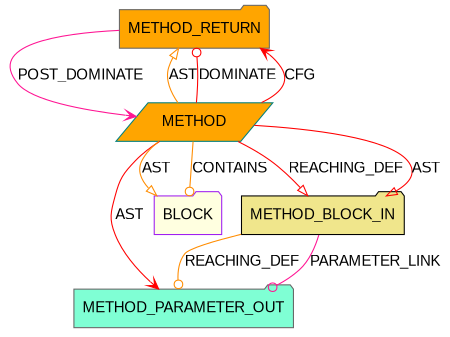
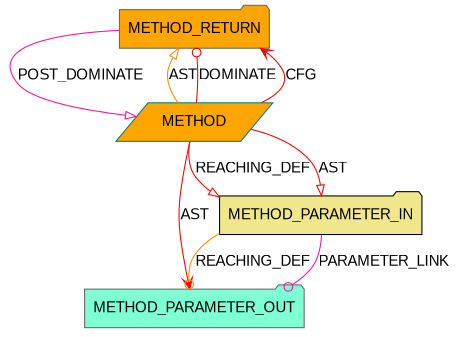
edge "METHOD_RETURN" -> "METHOD": arrowhead vee -> onormal
node "BLOCK": removed
node "METHOD_BLOCK_IN": label "METHOD_BLOCK_IN" -> "METHOD_PARAMETER_IN"
